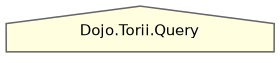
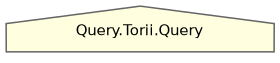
node "Dojo.Torii.Query": label "Dojo.Torii.Query" -> "Query.Torii.Query"
